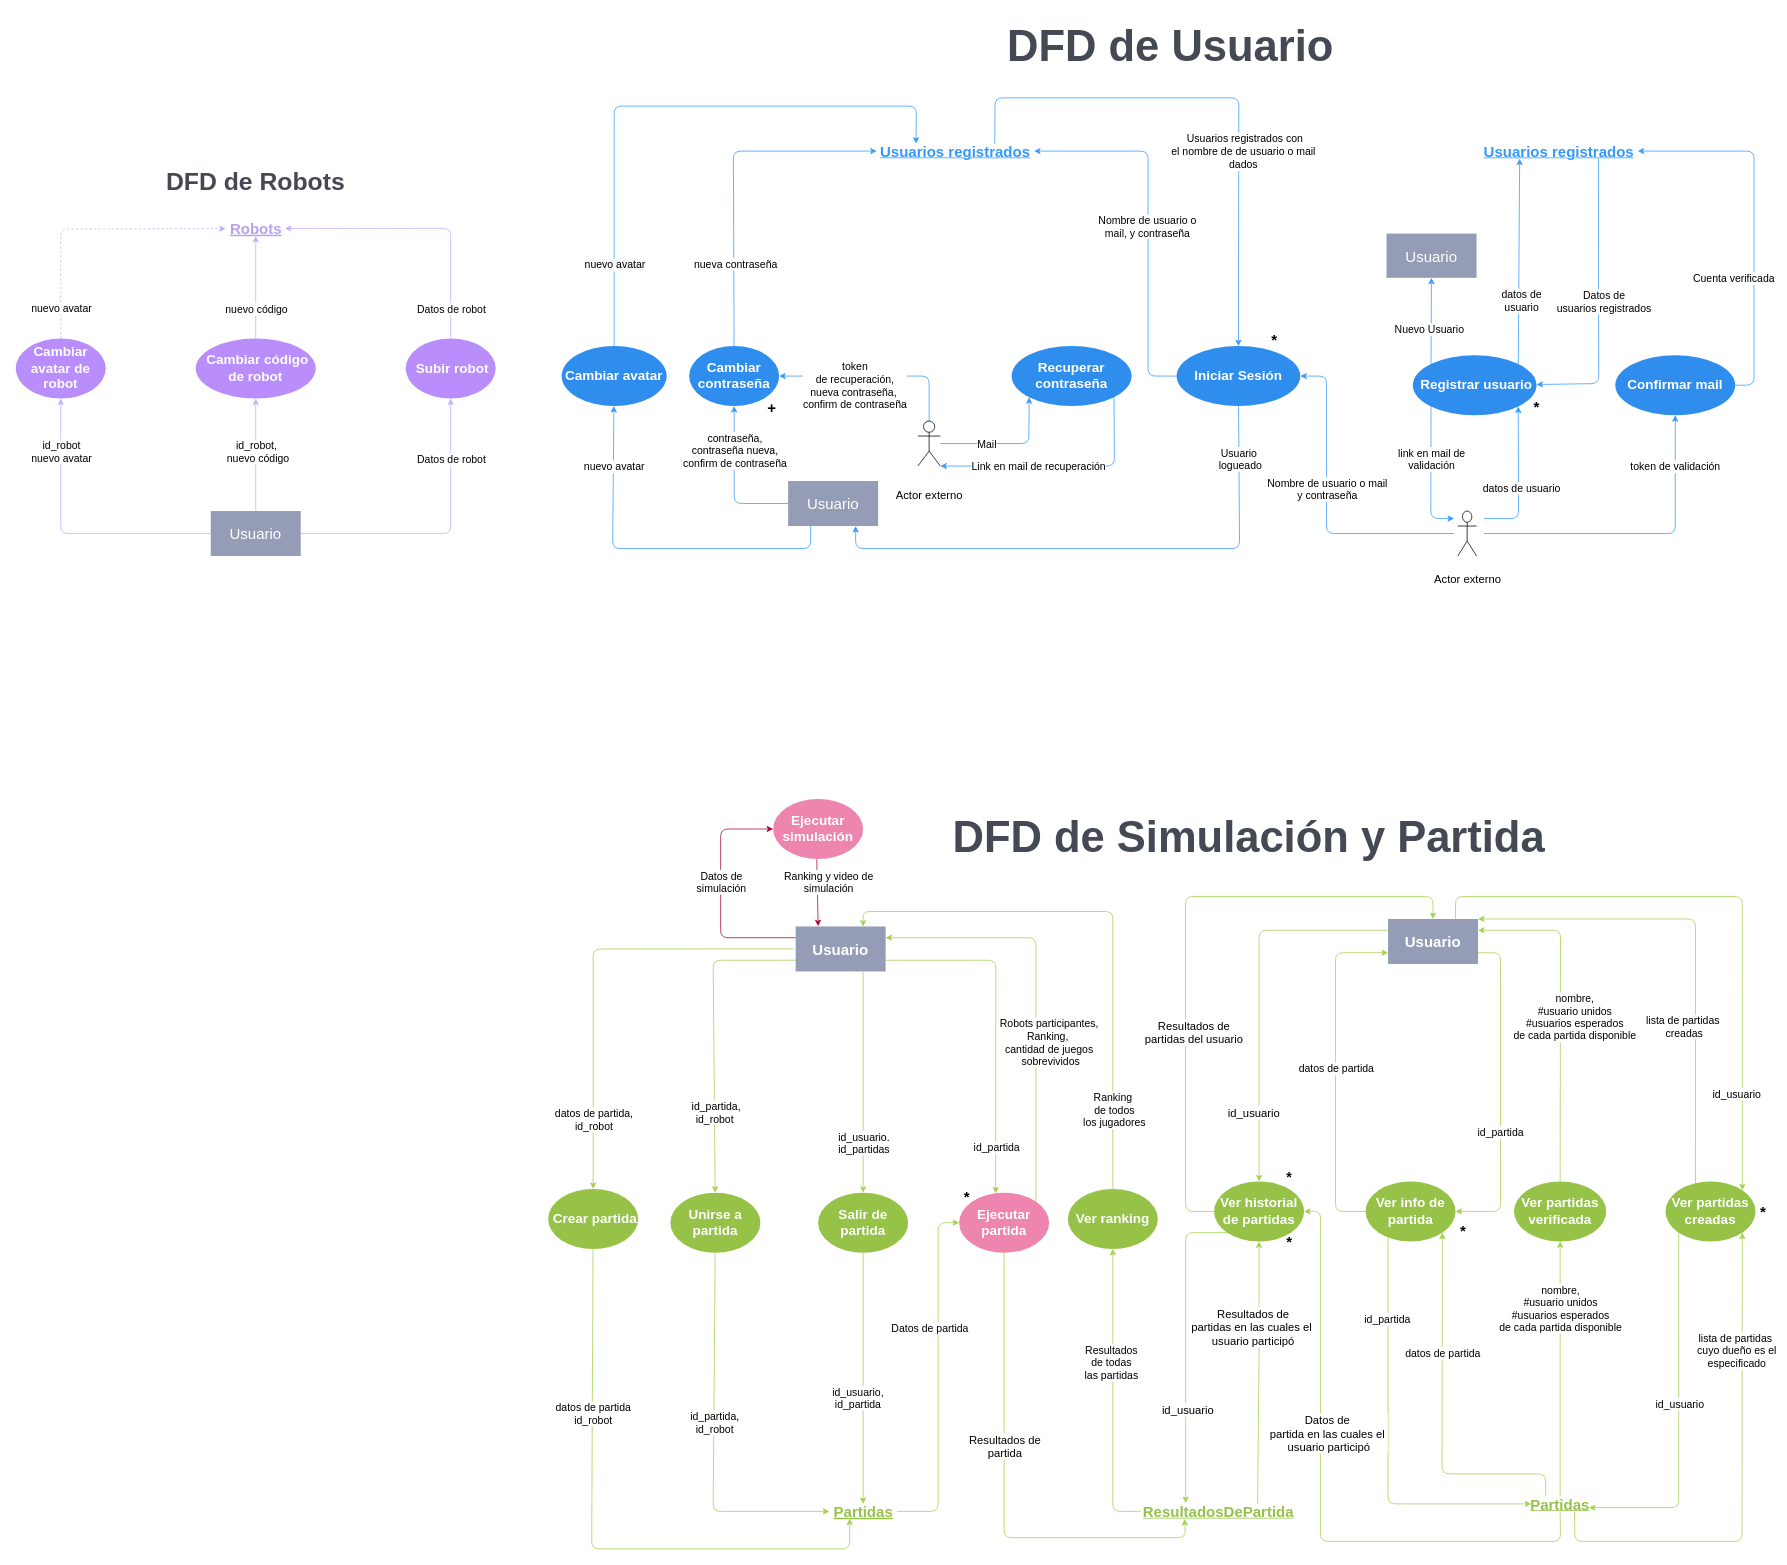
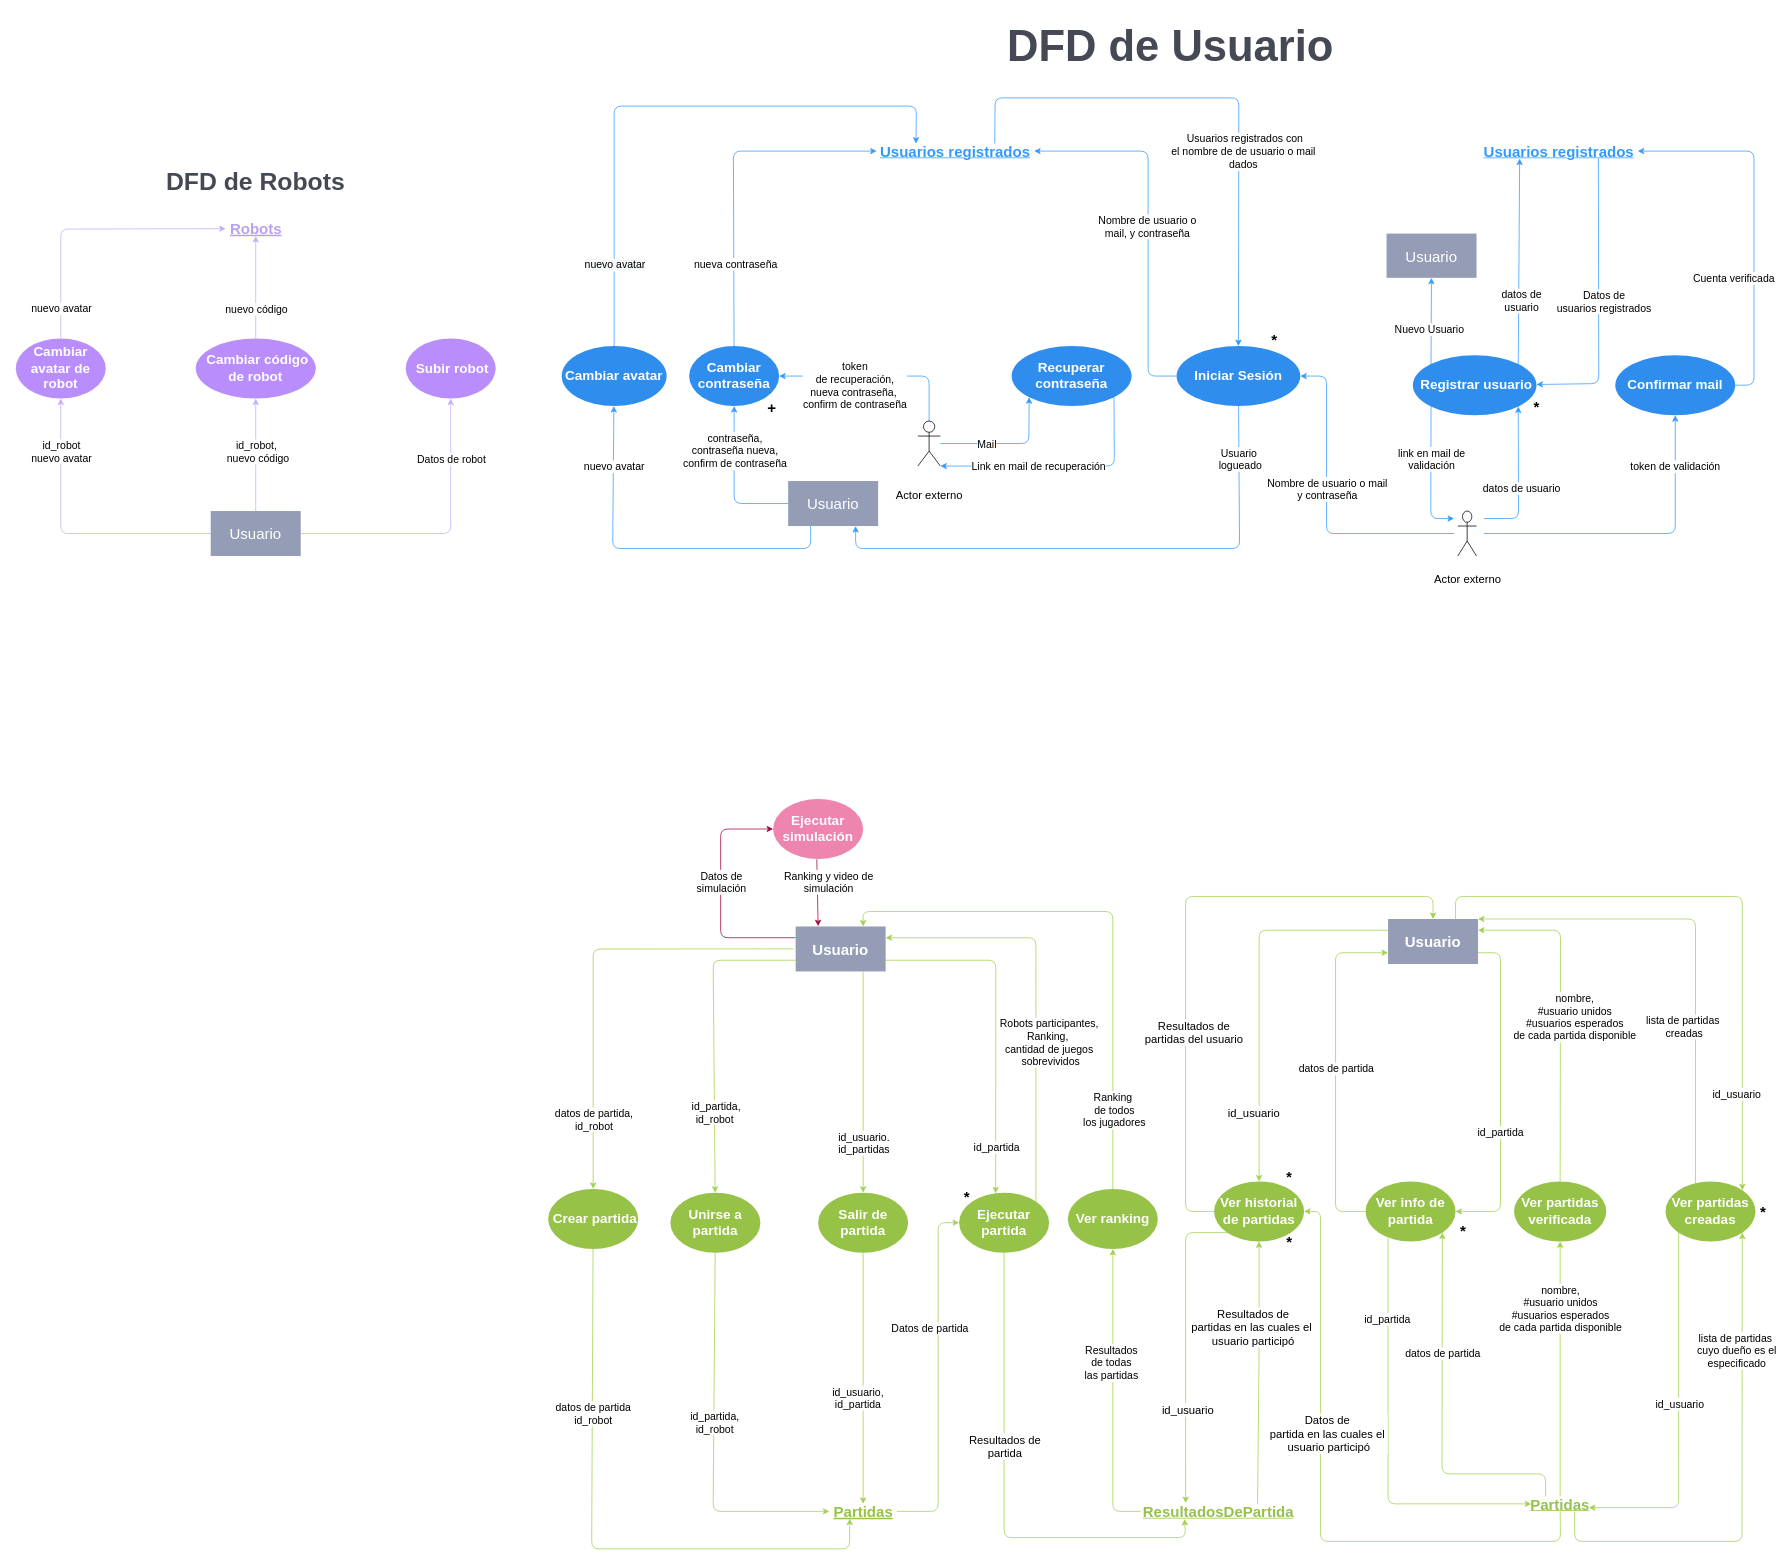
edge "Cambiar avatar de robot" -> "Robots": style dashed -> solid
edge "Subir robot" -> "Robots": removed, label "Datos de robot"
node "DFD de Simulación y Partida": removed
node "Ejecutar partida": fillcolor #ed85af -> #95c247
